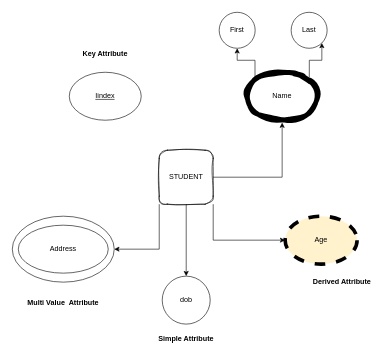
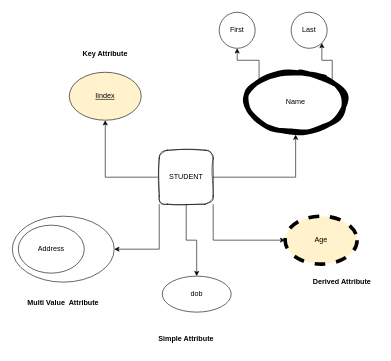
node "Iindex": fillcolor #ffffff -> #fff2cc
node "Name": size 72x48 -> 99x60
edge "STUDENT" -> "Iindex": added
node "Address": size 90x48 -> 66x48
node "dob": size 48x48 -> 69x36
